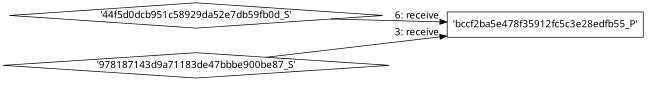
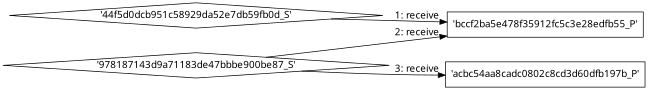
edge "'44f5d0dcb951c58929da52e7db59fb0d_S'" -> "'bccf2ba5e478f35912fc5c3e28edfb55_P'": label "6: receive" -> "1: receive"
edge "'978187143d9a71183de47bbbe900be87_S'" -> "'bccf2ba5e478f35912fc5c3e28edfb55_P'": label "3: receive" -> "2: receive"
node "'acbc54aa8cadc0802c8cd3d60dfb197b_P'": added
